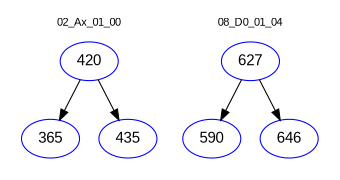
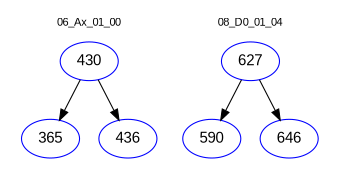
cluster "02_Ax_01_00": label "02_Ax_01_00" -> "06_Ax_01_00"
node "420": label "420" -> "430"
node "435": label "435" -> "436"
